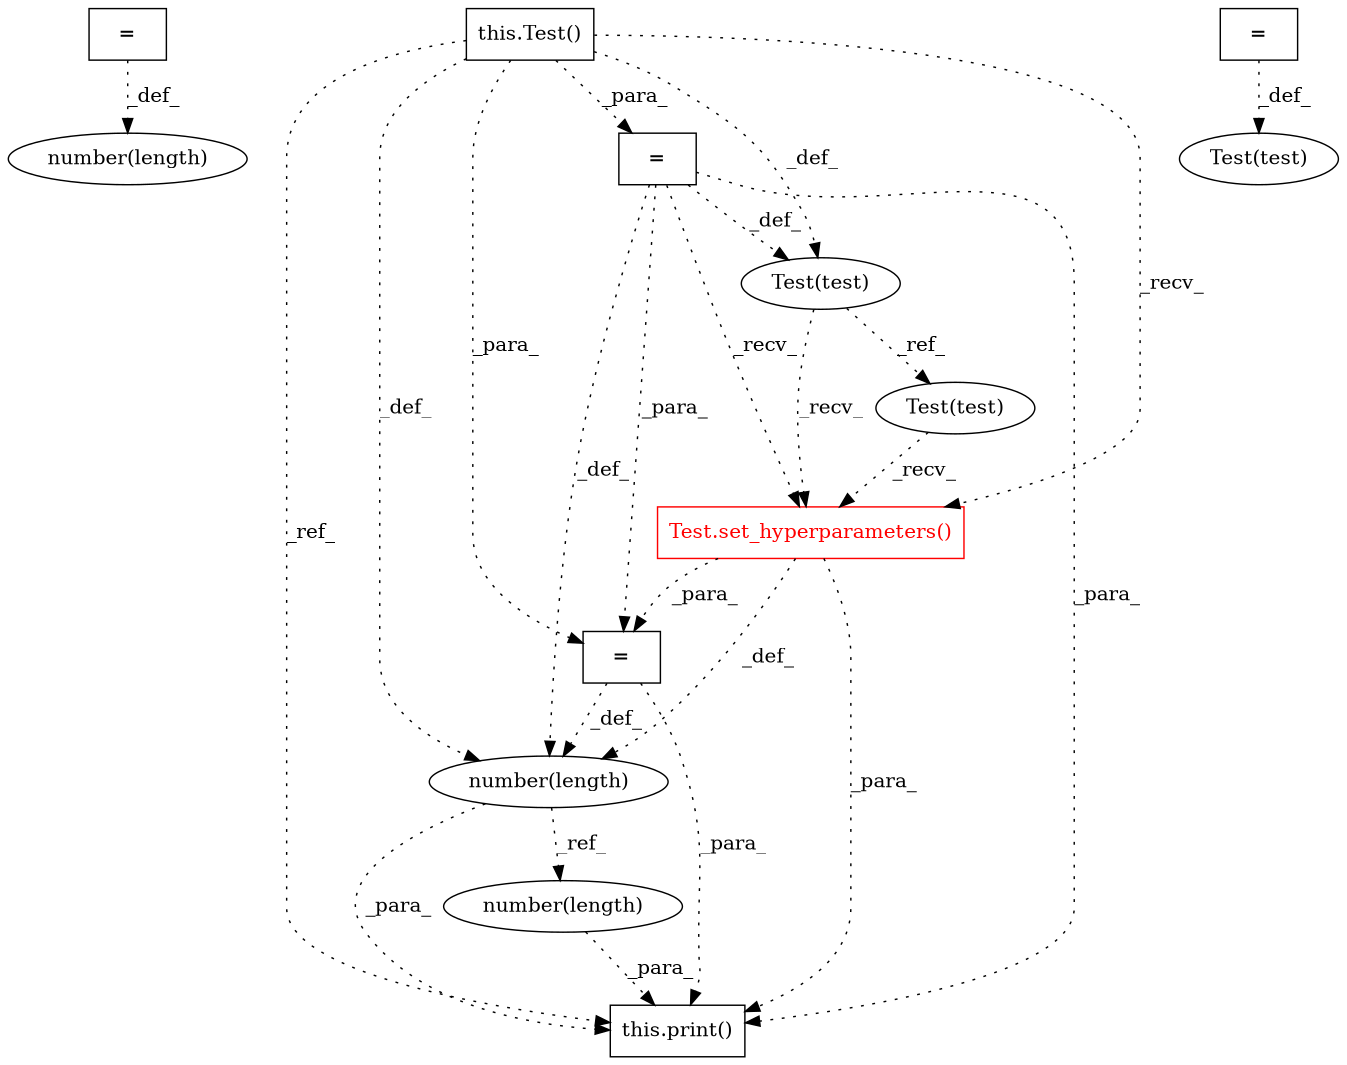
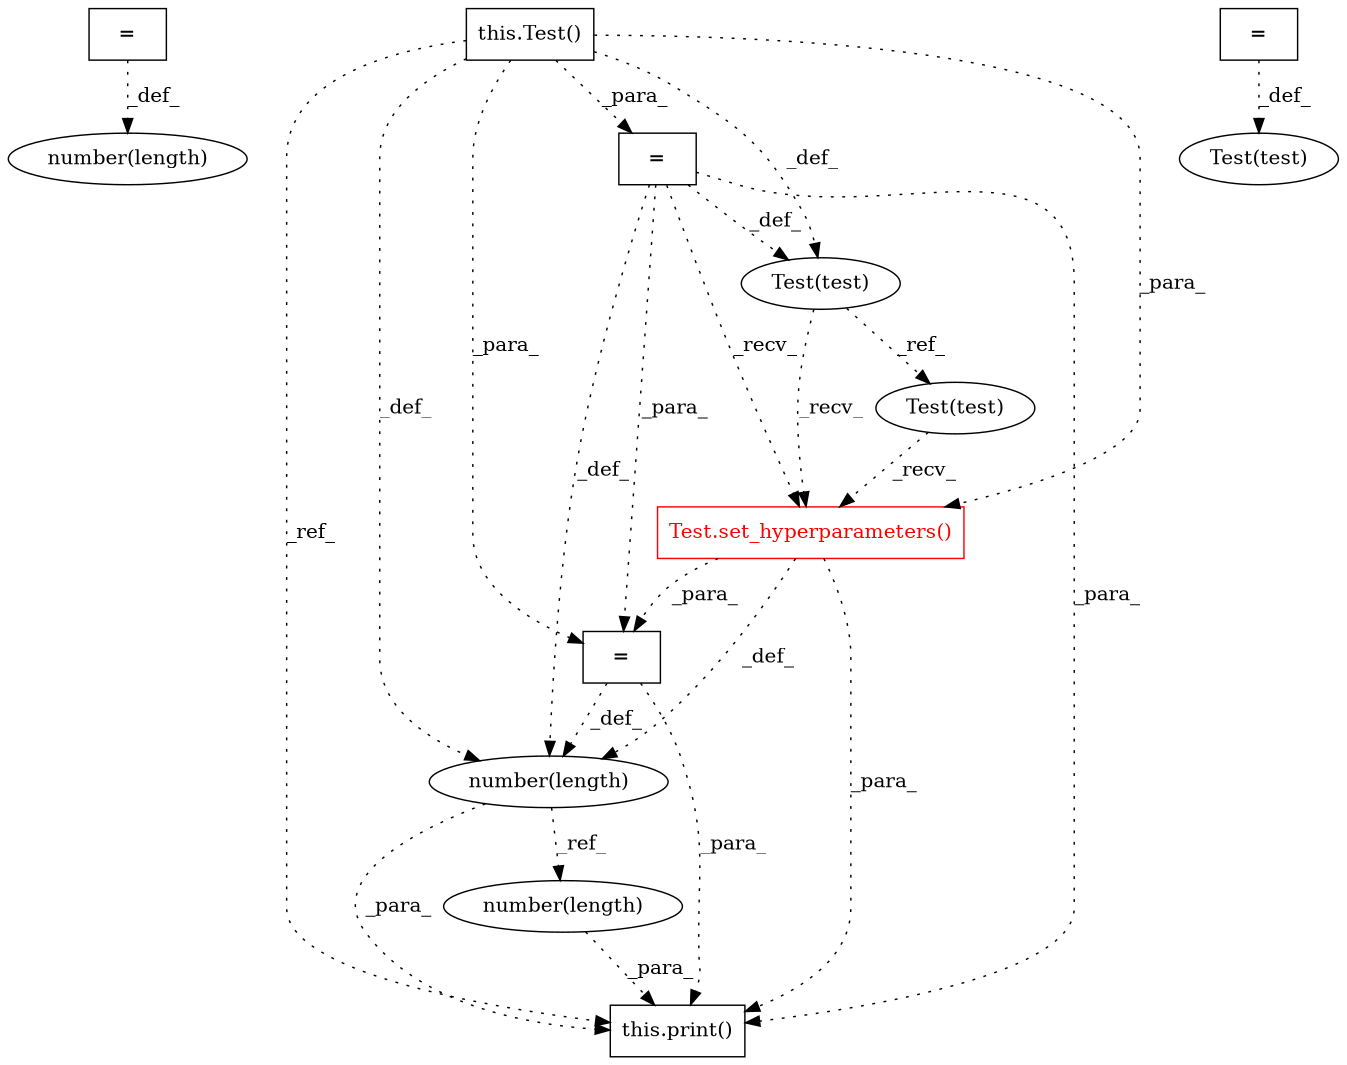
edge "this.Test()" -> "Test.set_hyperparameters()": label "_recv_" -> "_para_"
